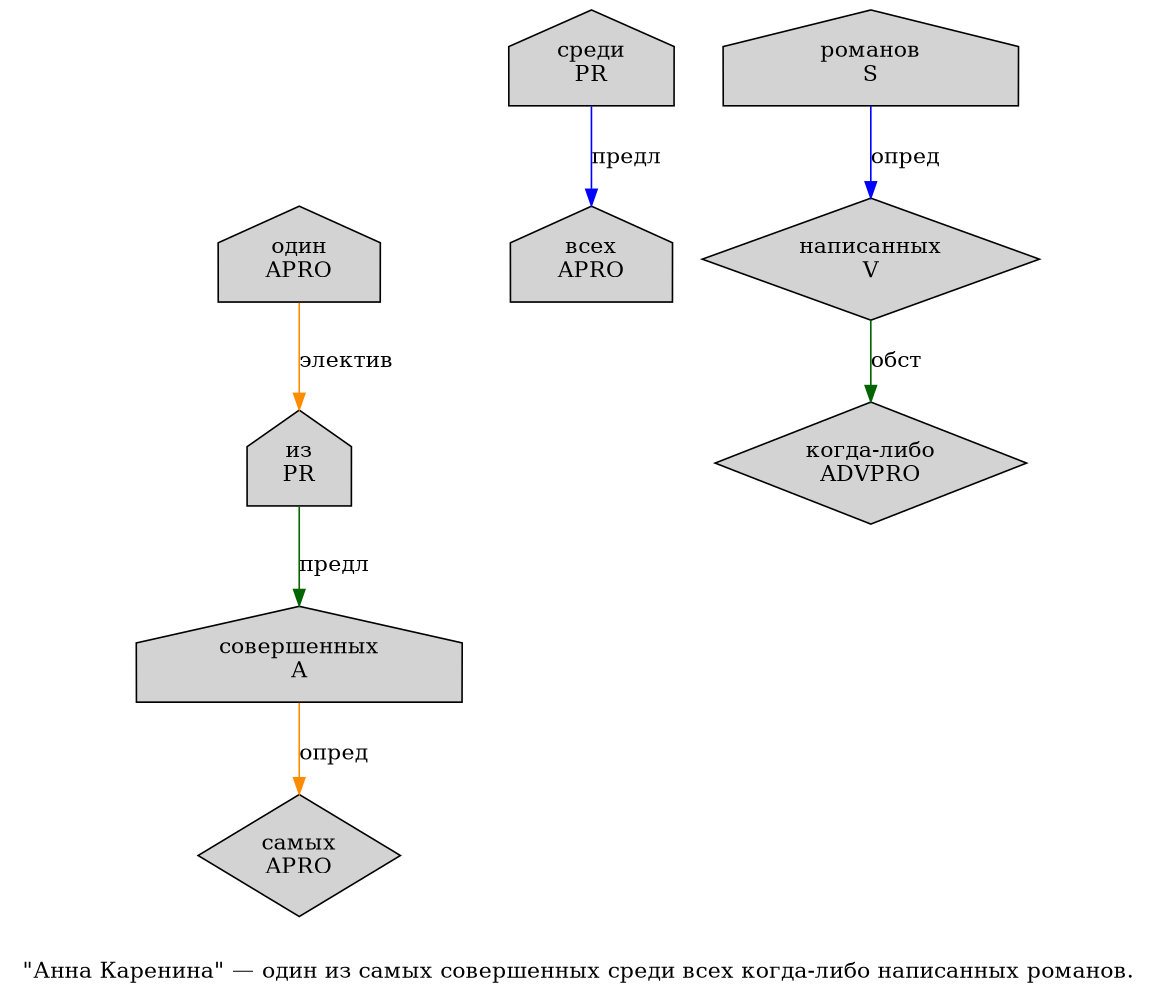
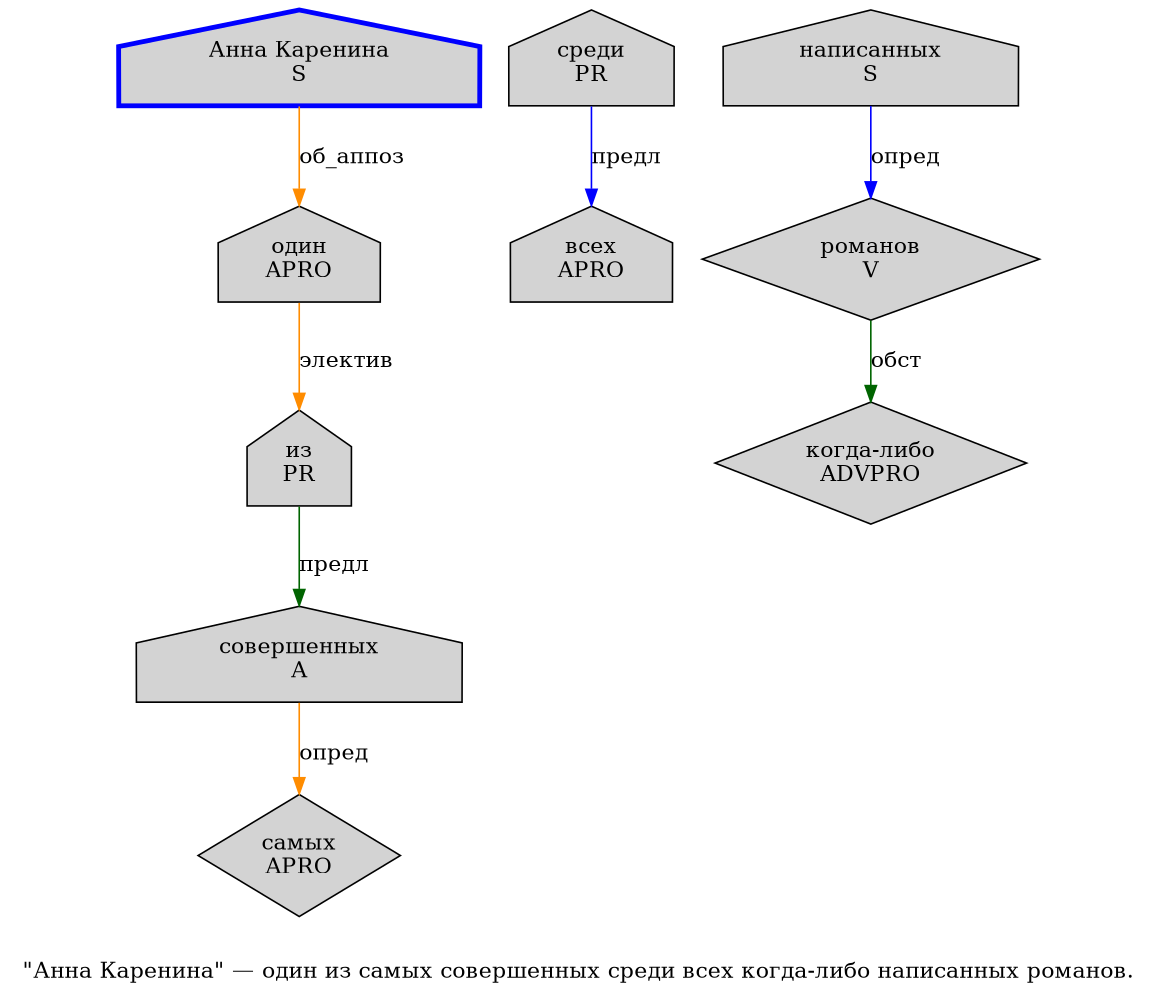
node "Анна Каренина S": added
node "романов S": label "романов S" -> "написанных S"
node "написанных V": label "написанных V" -> "романов V"
